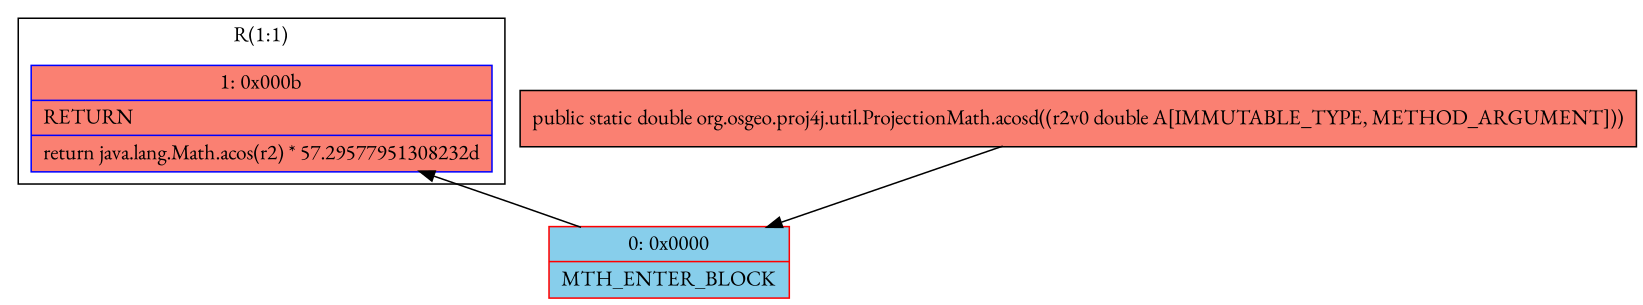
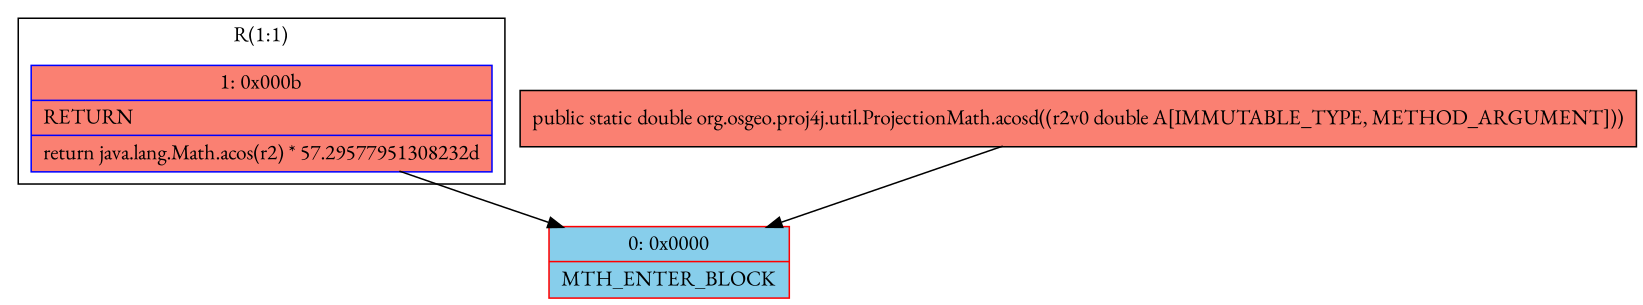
edge "0: 0x0000" -> "1: 0x000b": reversed
